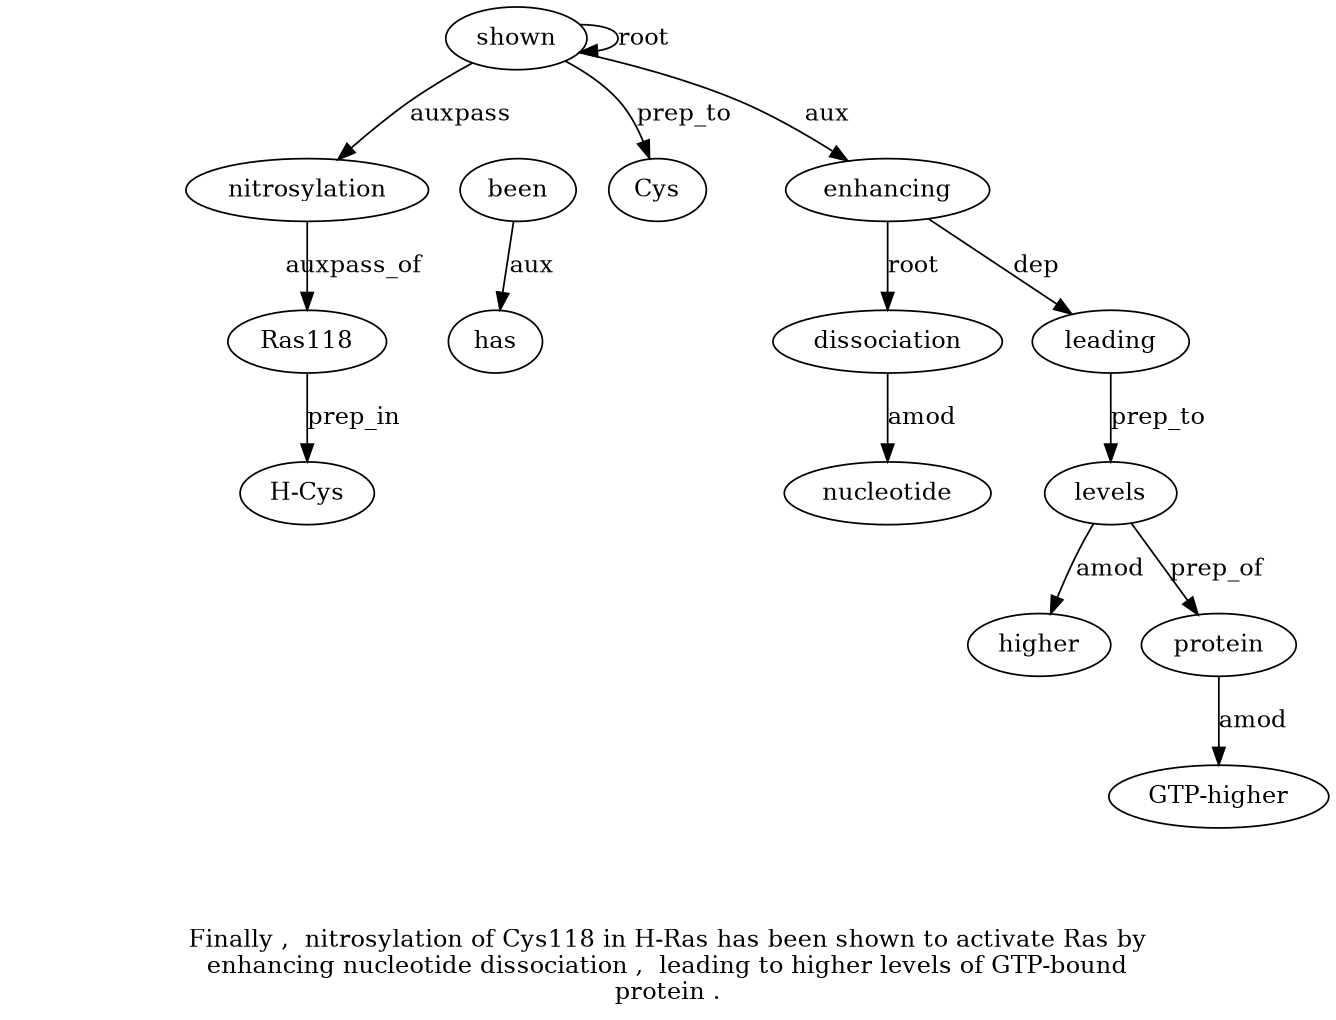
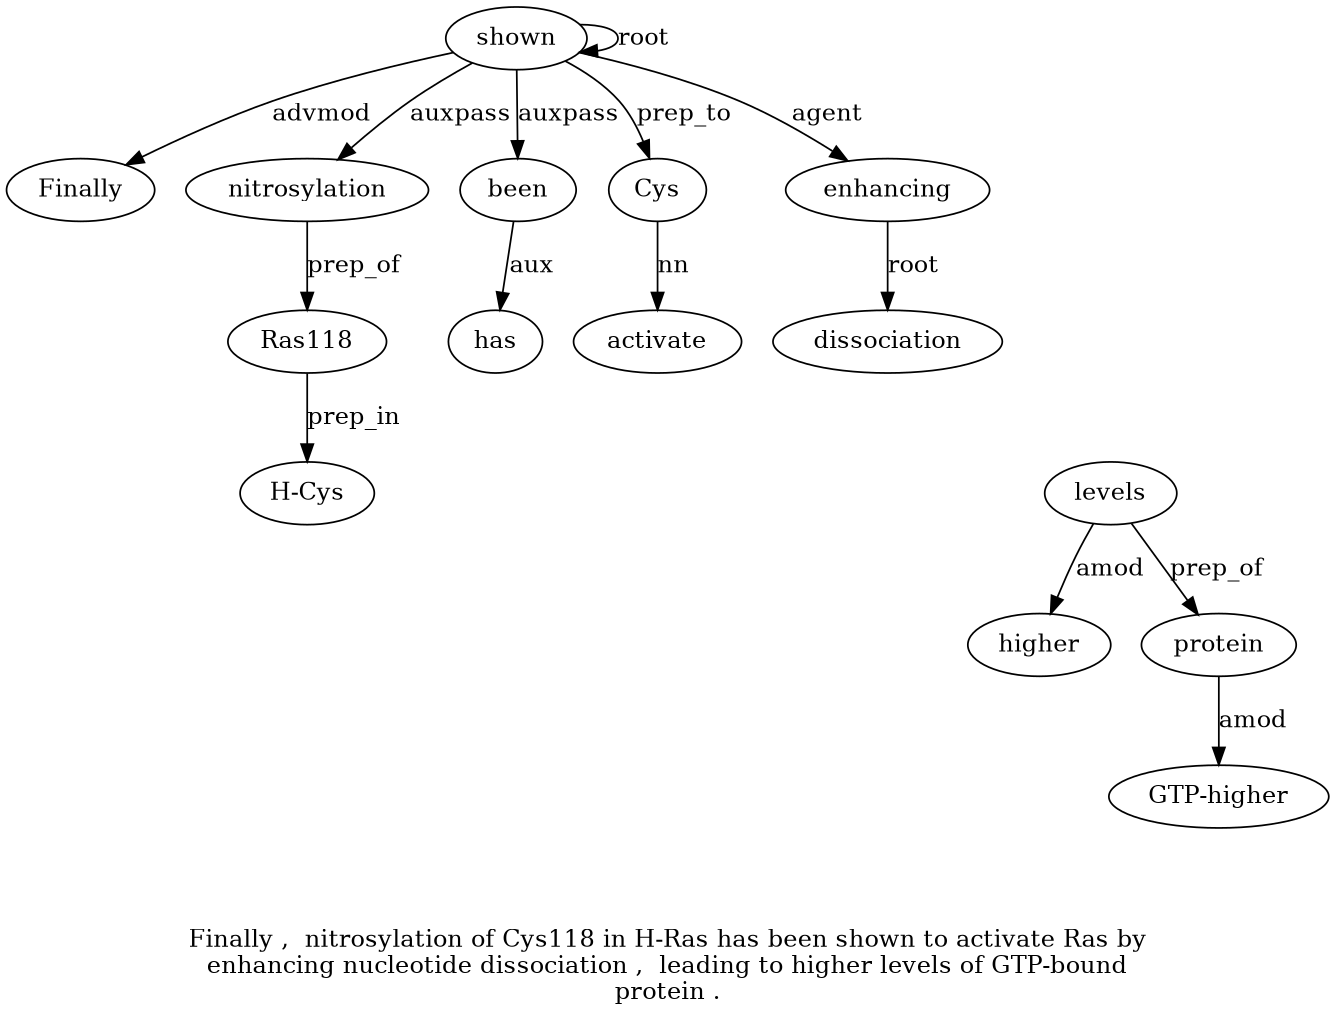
edge "shown" -> "been": added, label "auxpass"
edge "shown" -> "enhancing": label "aux" -> "agent"
node "Finally": added
edge "nitrosylation" -> "Ras118": label "auxpass_of" -> "prep_of"
node "activate": added
node "leading": removed
node "nucleotide": removed
